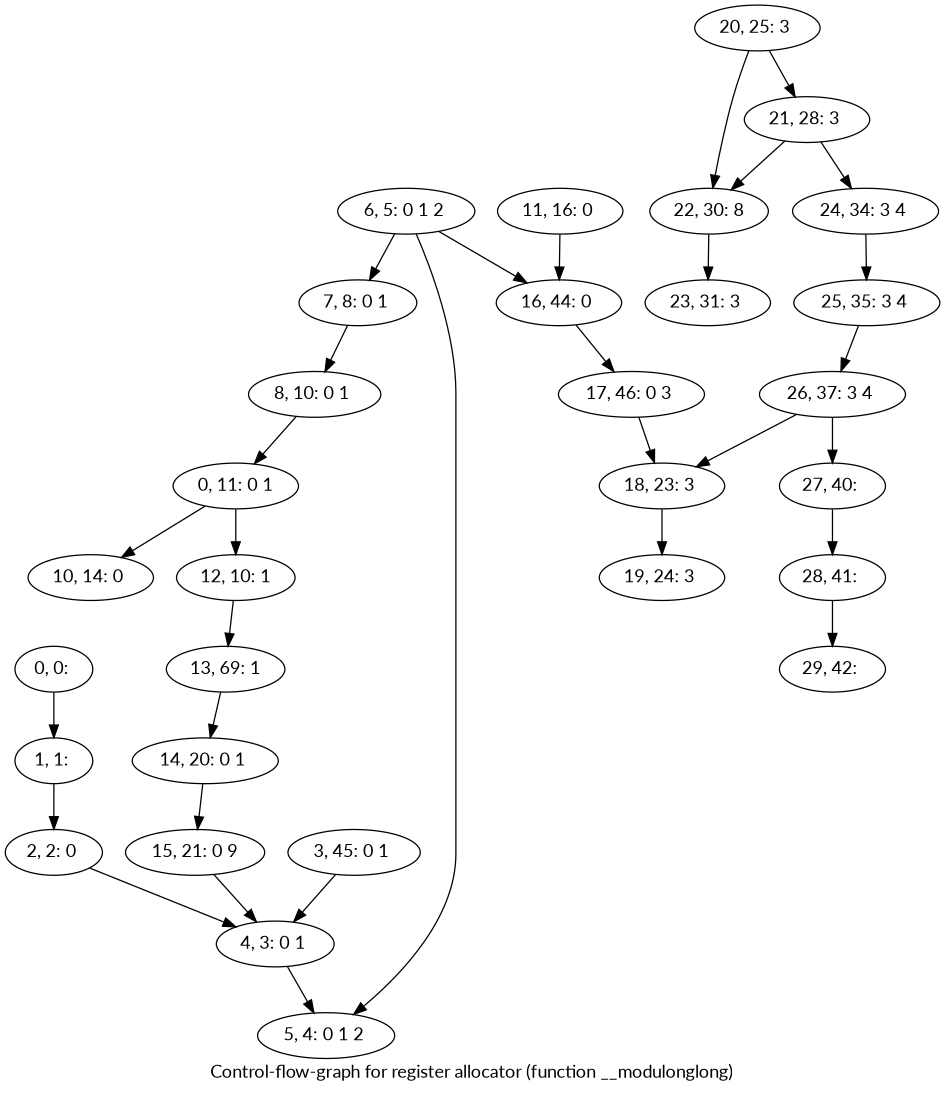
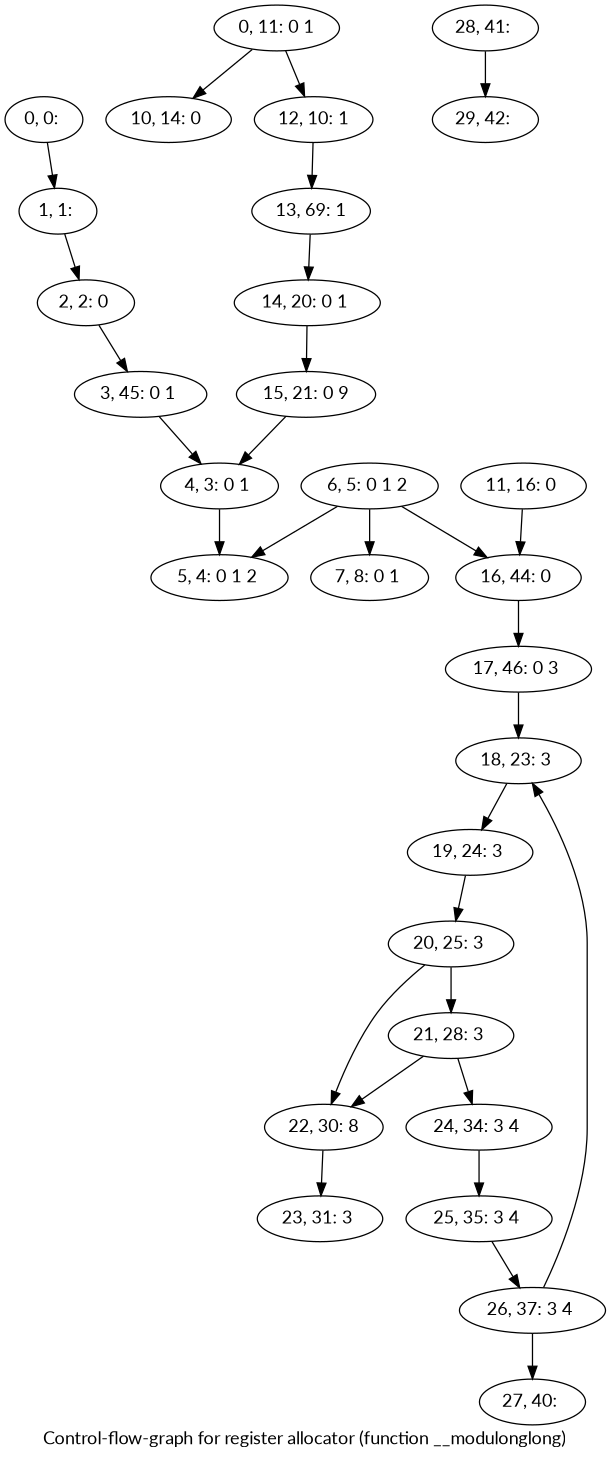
node "8, 10: 0 1": removed
edge "27, 40:" -> "28, 41:": removed
edge "19, 24: 3" -> "20, 25: 3": added
edge "2, 2: 0" -> "4, 3: 0 1": now "2, 2: 0" -> "3, 45: 0 1"
